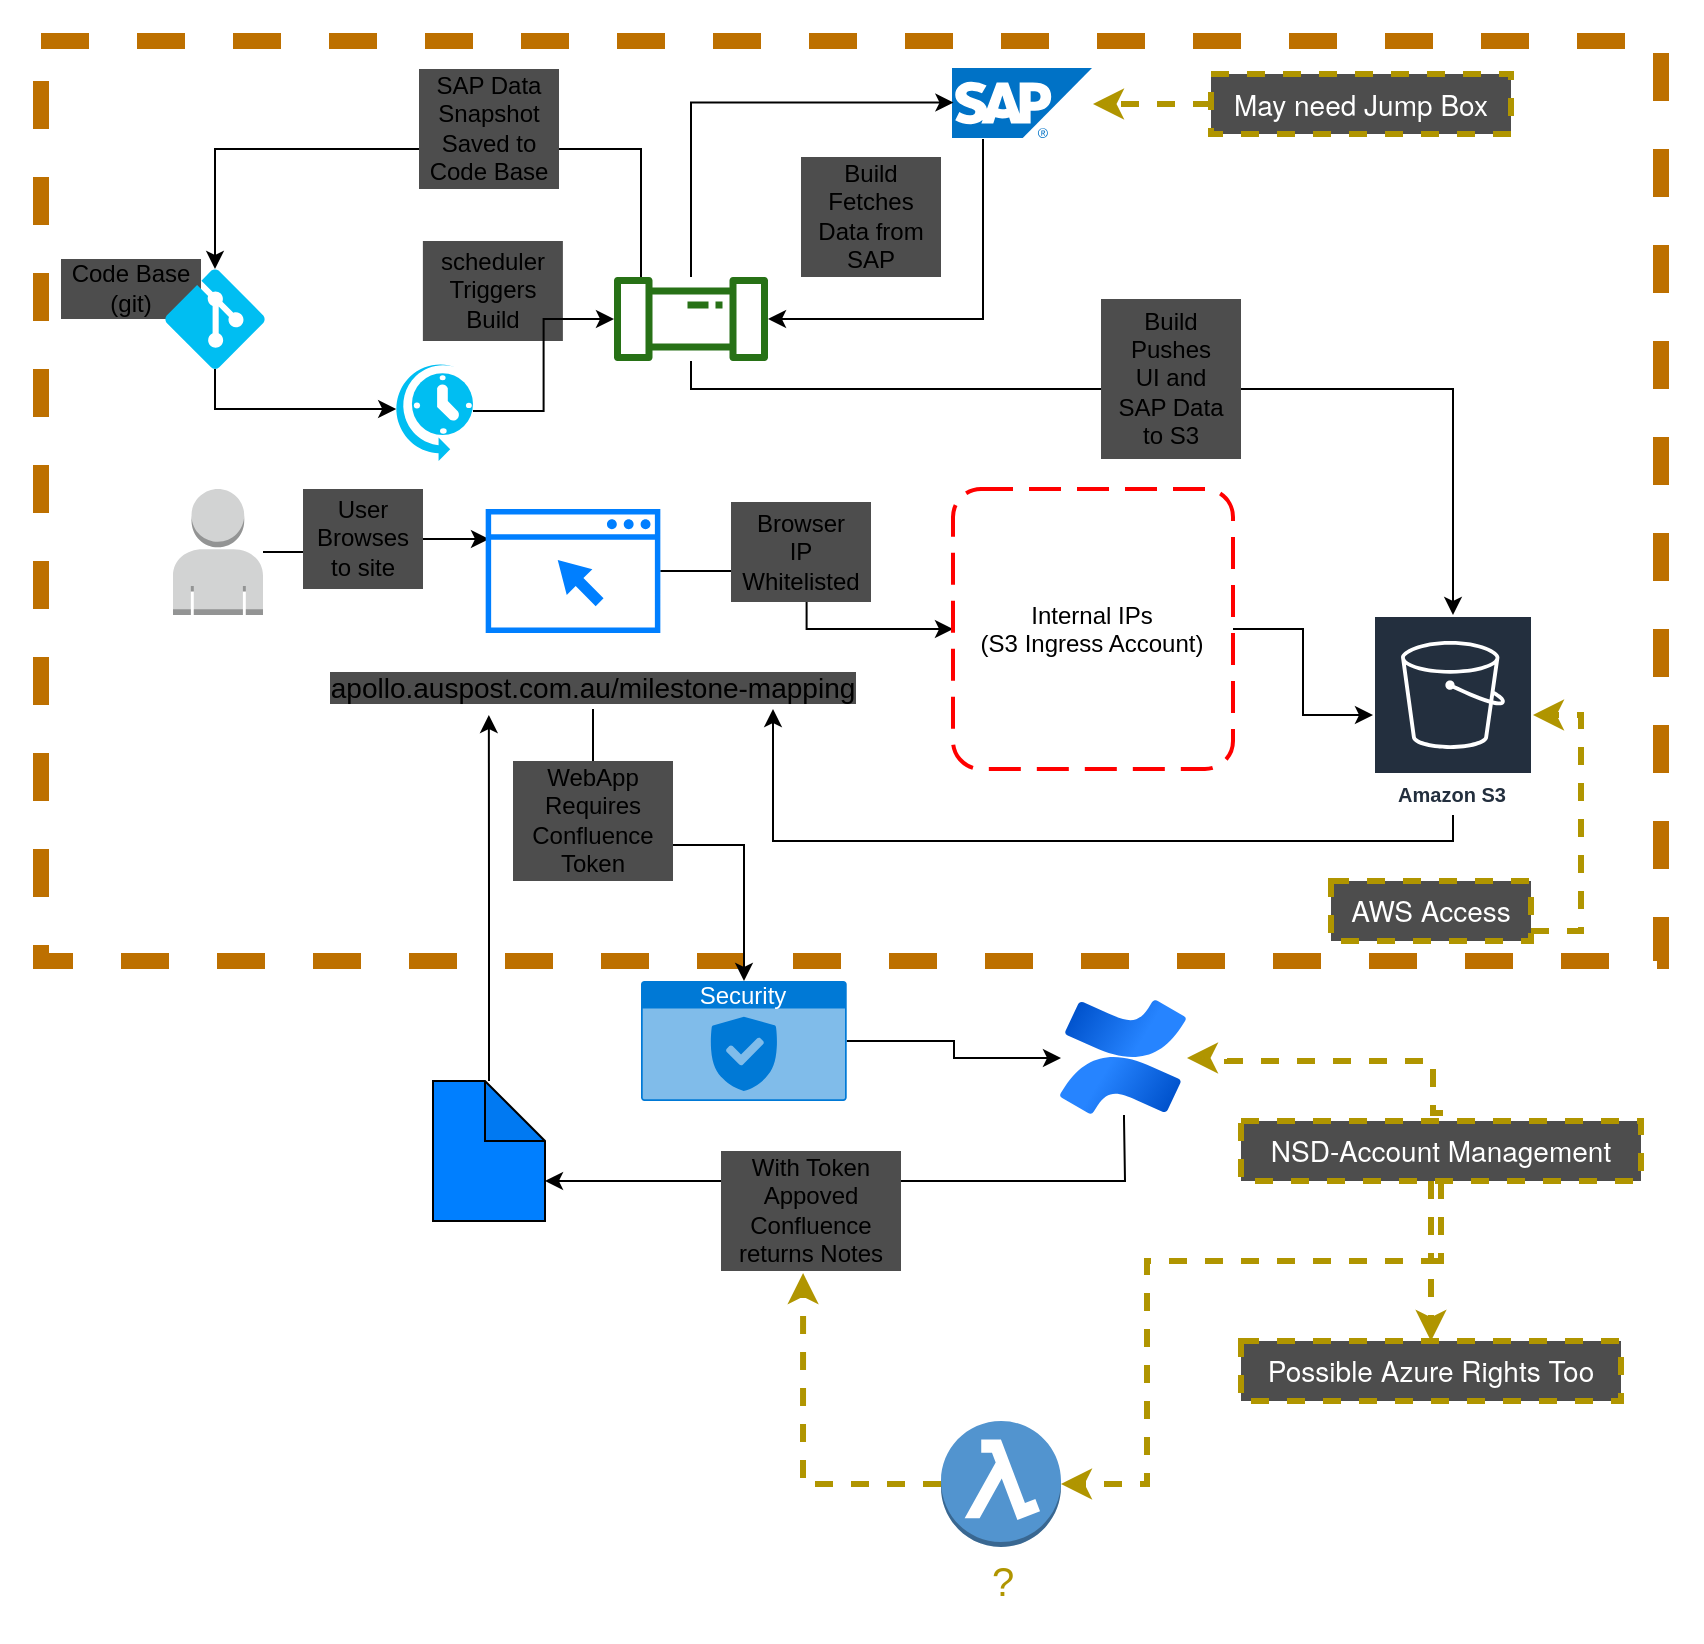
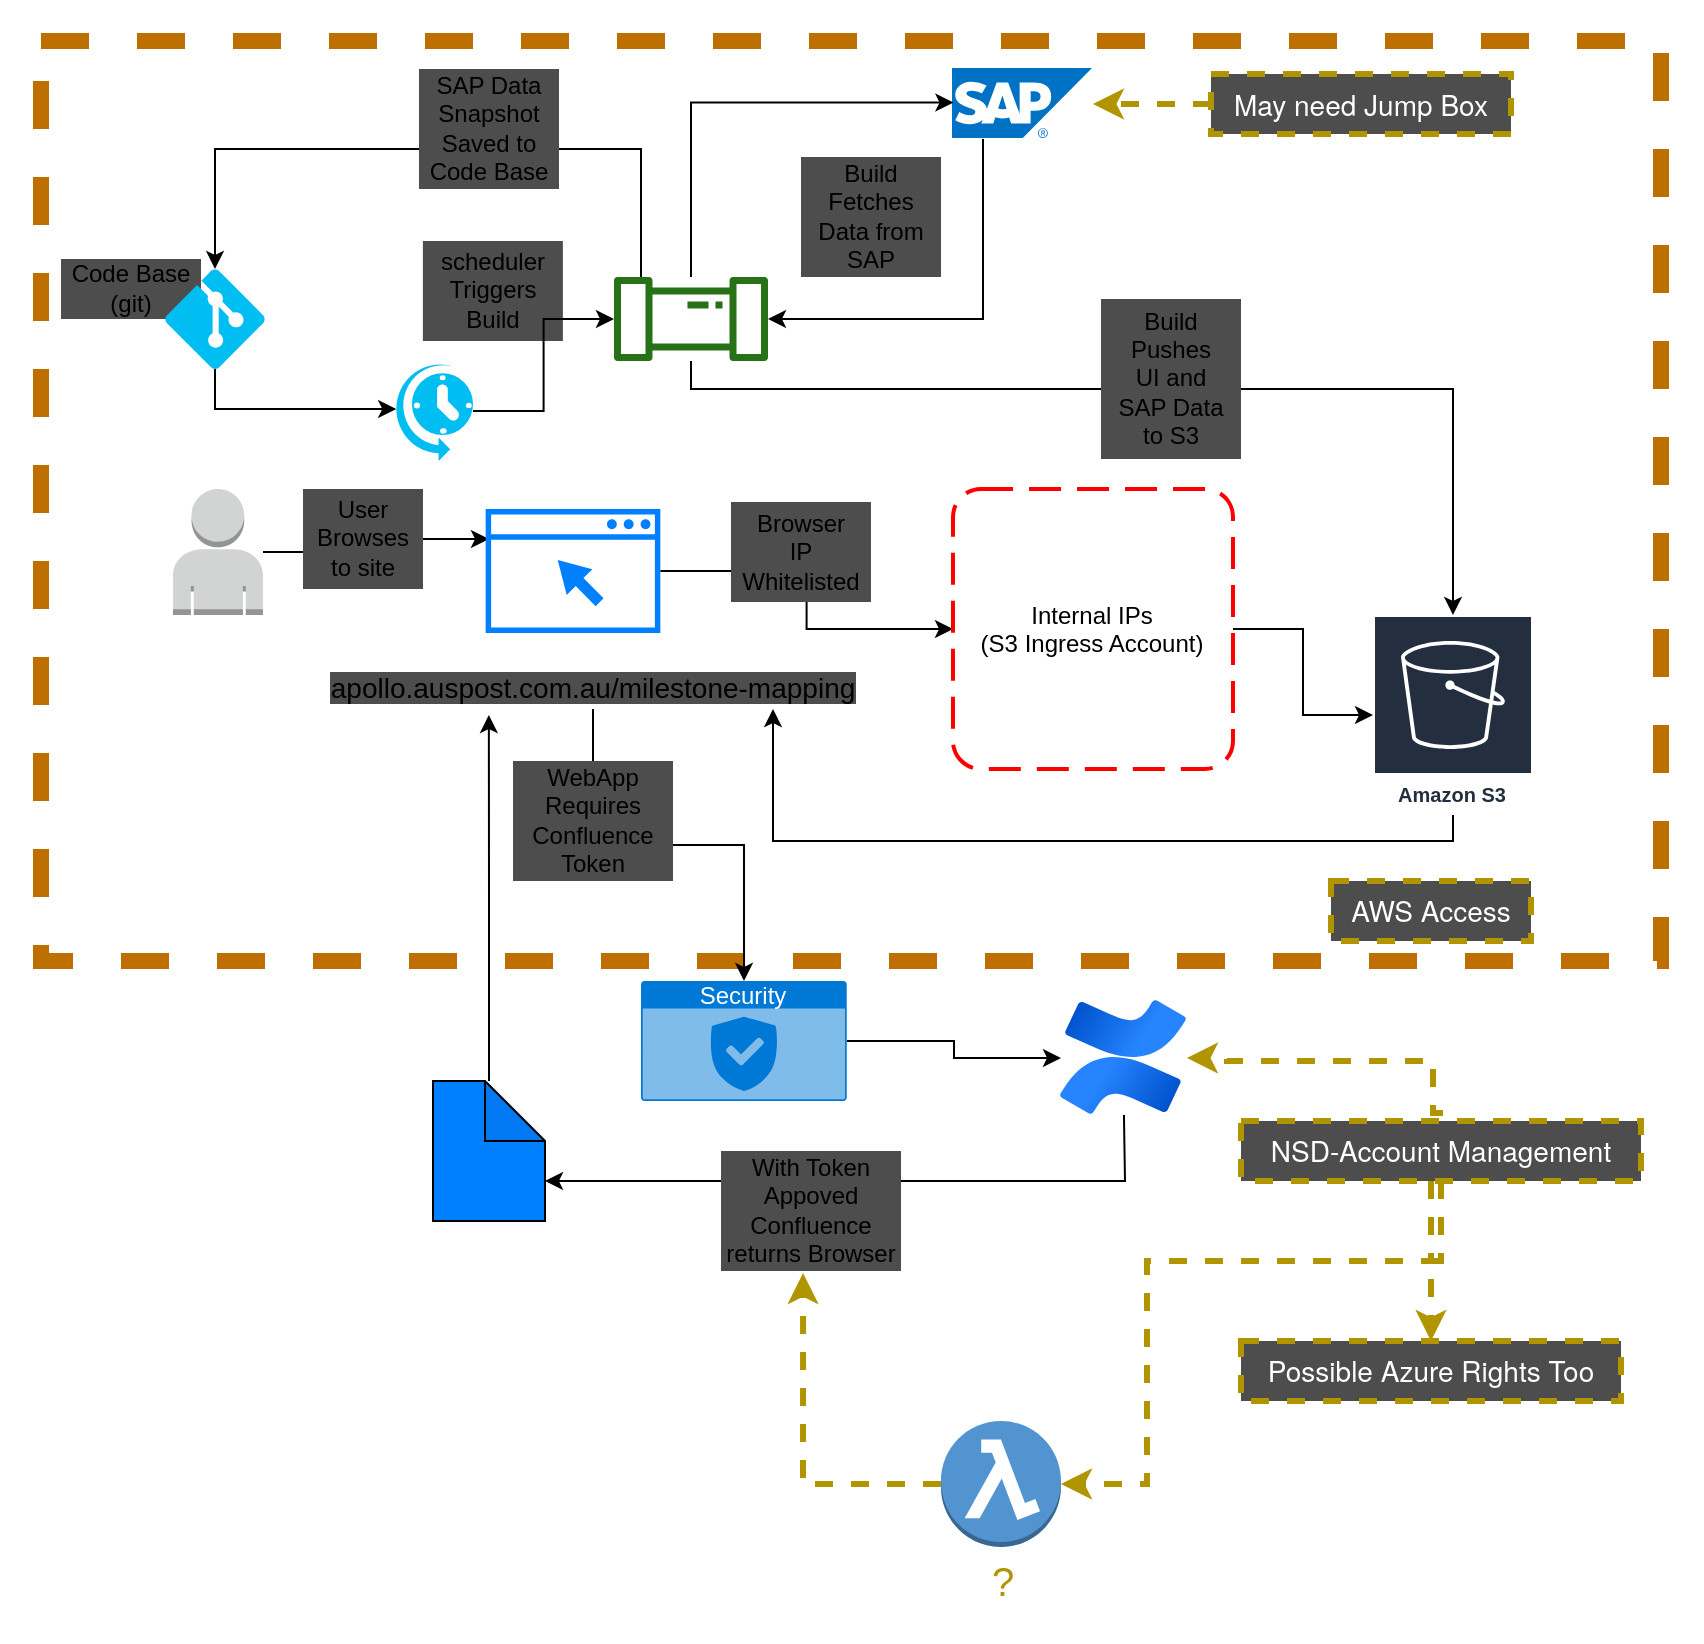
edge "AWS Access" -> "Amazon S3": removed
node "With Token Appoved Confluence returns Notes": label "With Token Appoved Confluence returns Notes" -> "With Token Appoved Confluence returns Browser"
